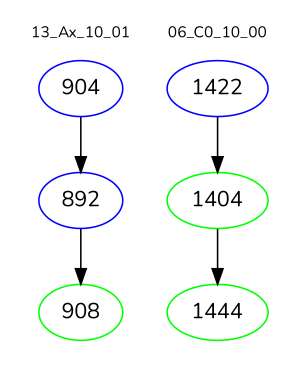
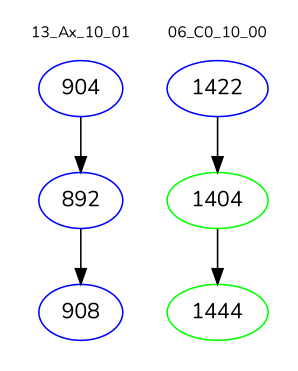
node "908": color green -> blue
